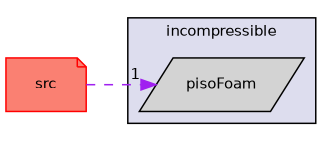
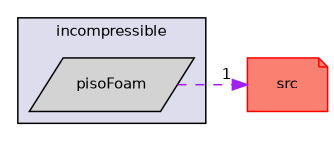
edge "src" -> "pisoFoam": reversed
